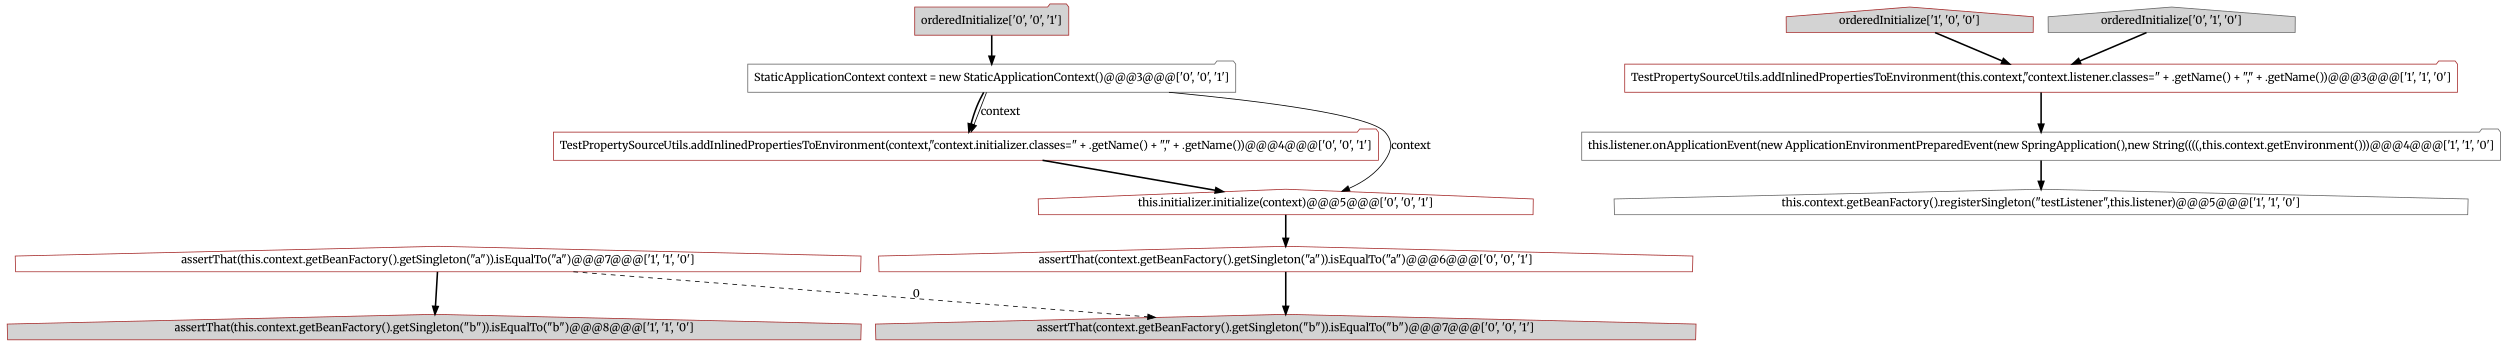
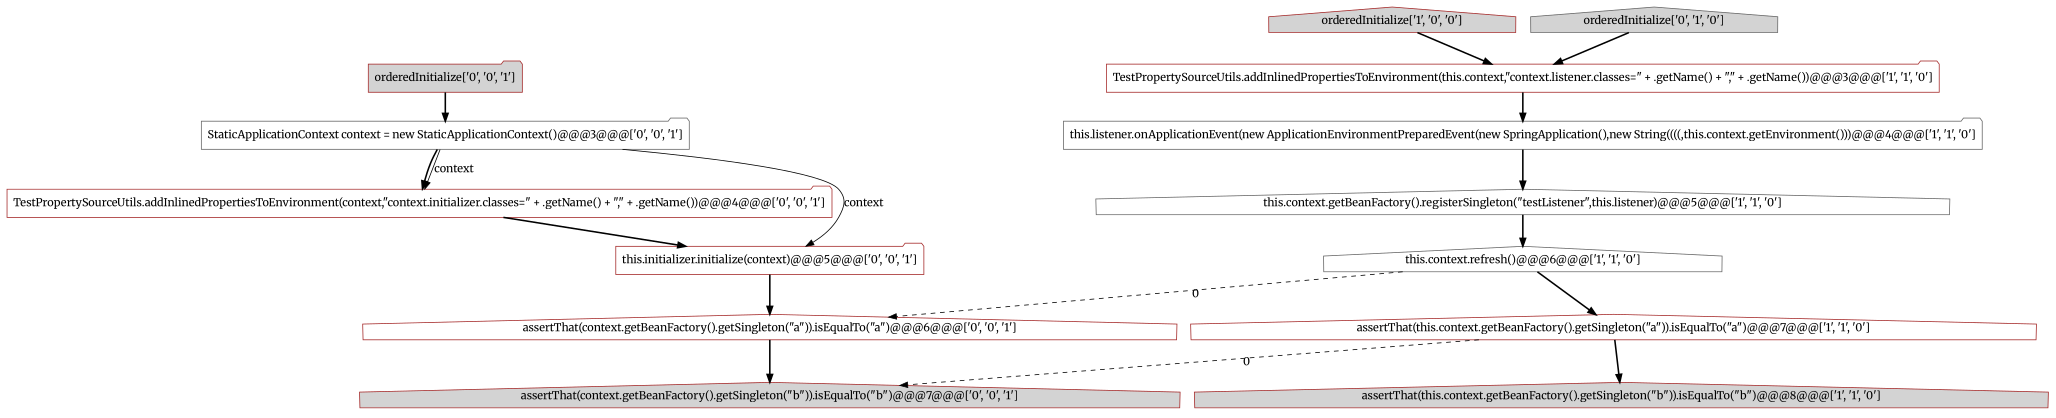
node "this.initializer.initialize(context)@@@5@@@['0', '0', '1']": shape house -> folder
node "this.context.refresh()@@@6@@@['1', '1', '0']": added
